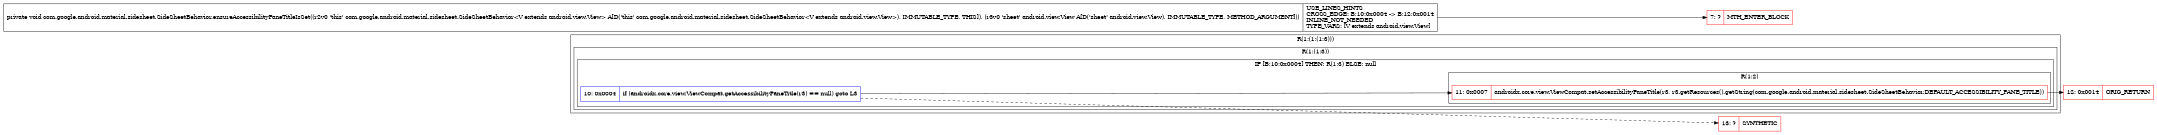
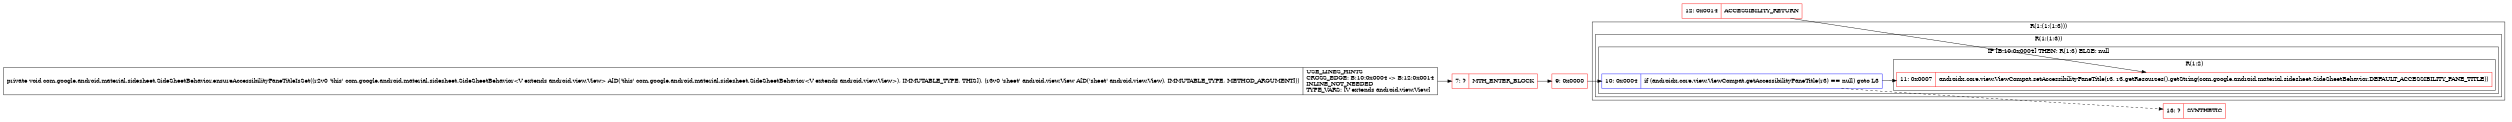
node "9: 0x0000": added
edge "11: 0x0007" -> "12: 0x0014": reversed
node "12: 0x0014": text "ORIG_RETURN" -> "ACCESSIBILITY_RETURN"
